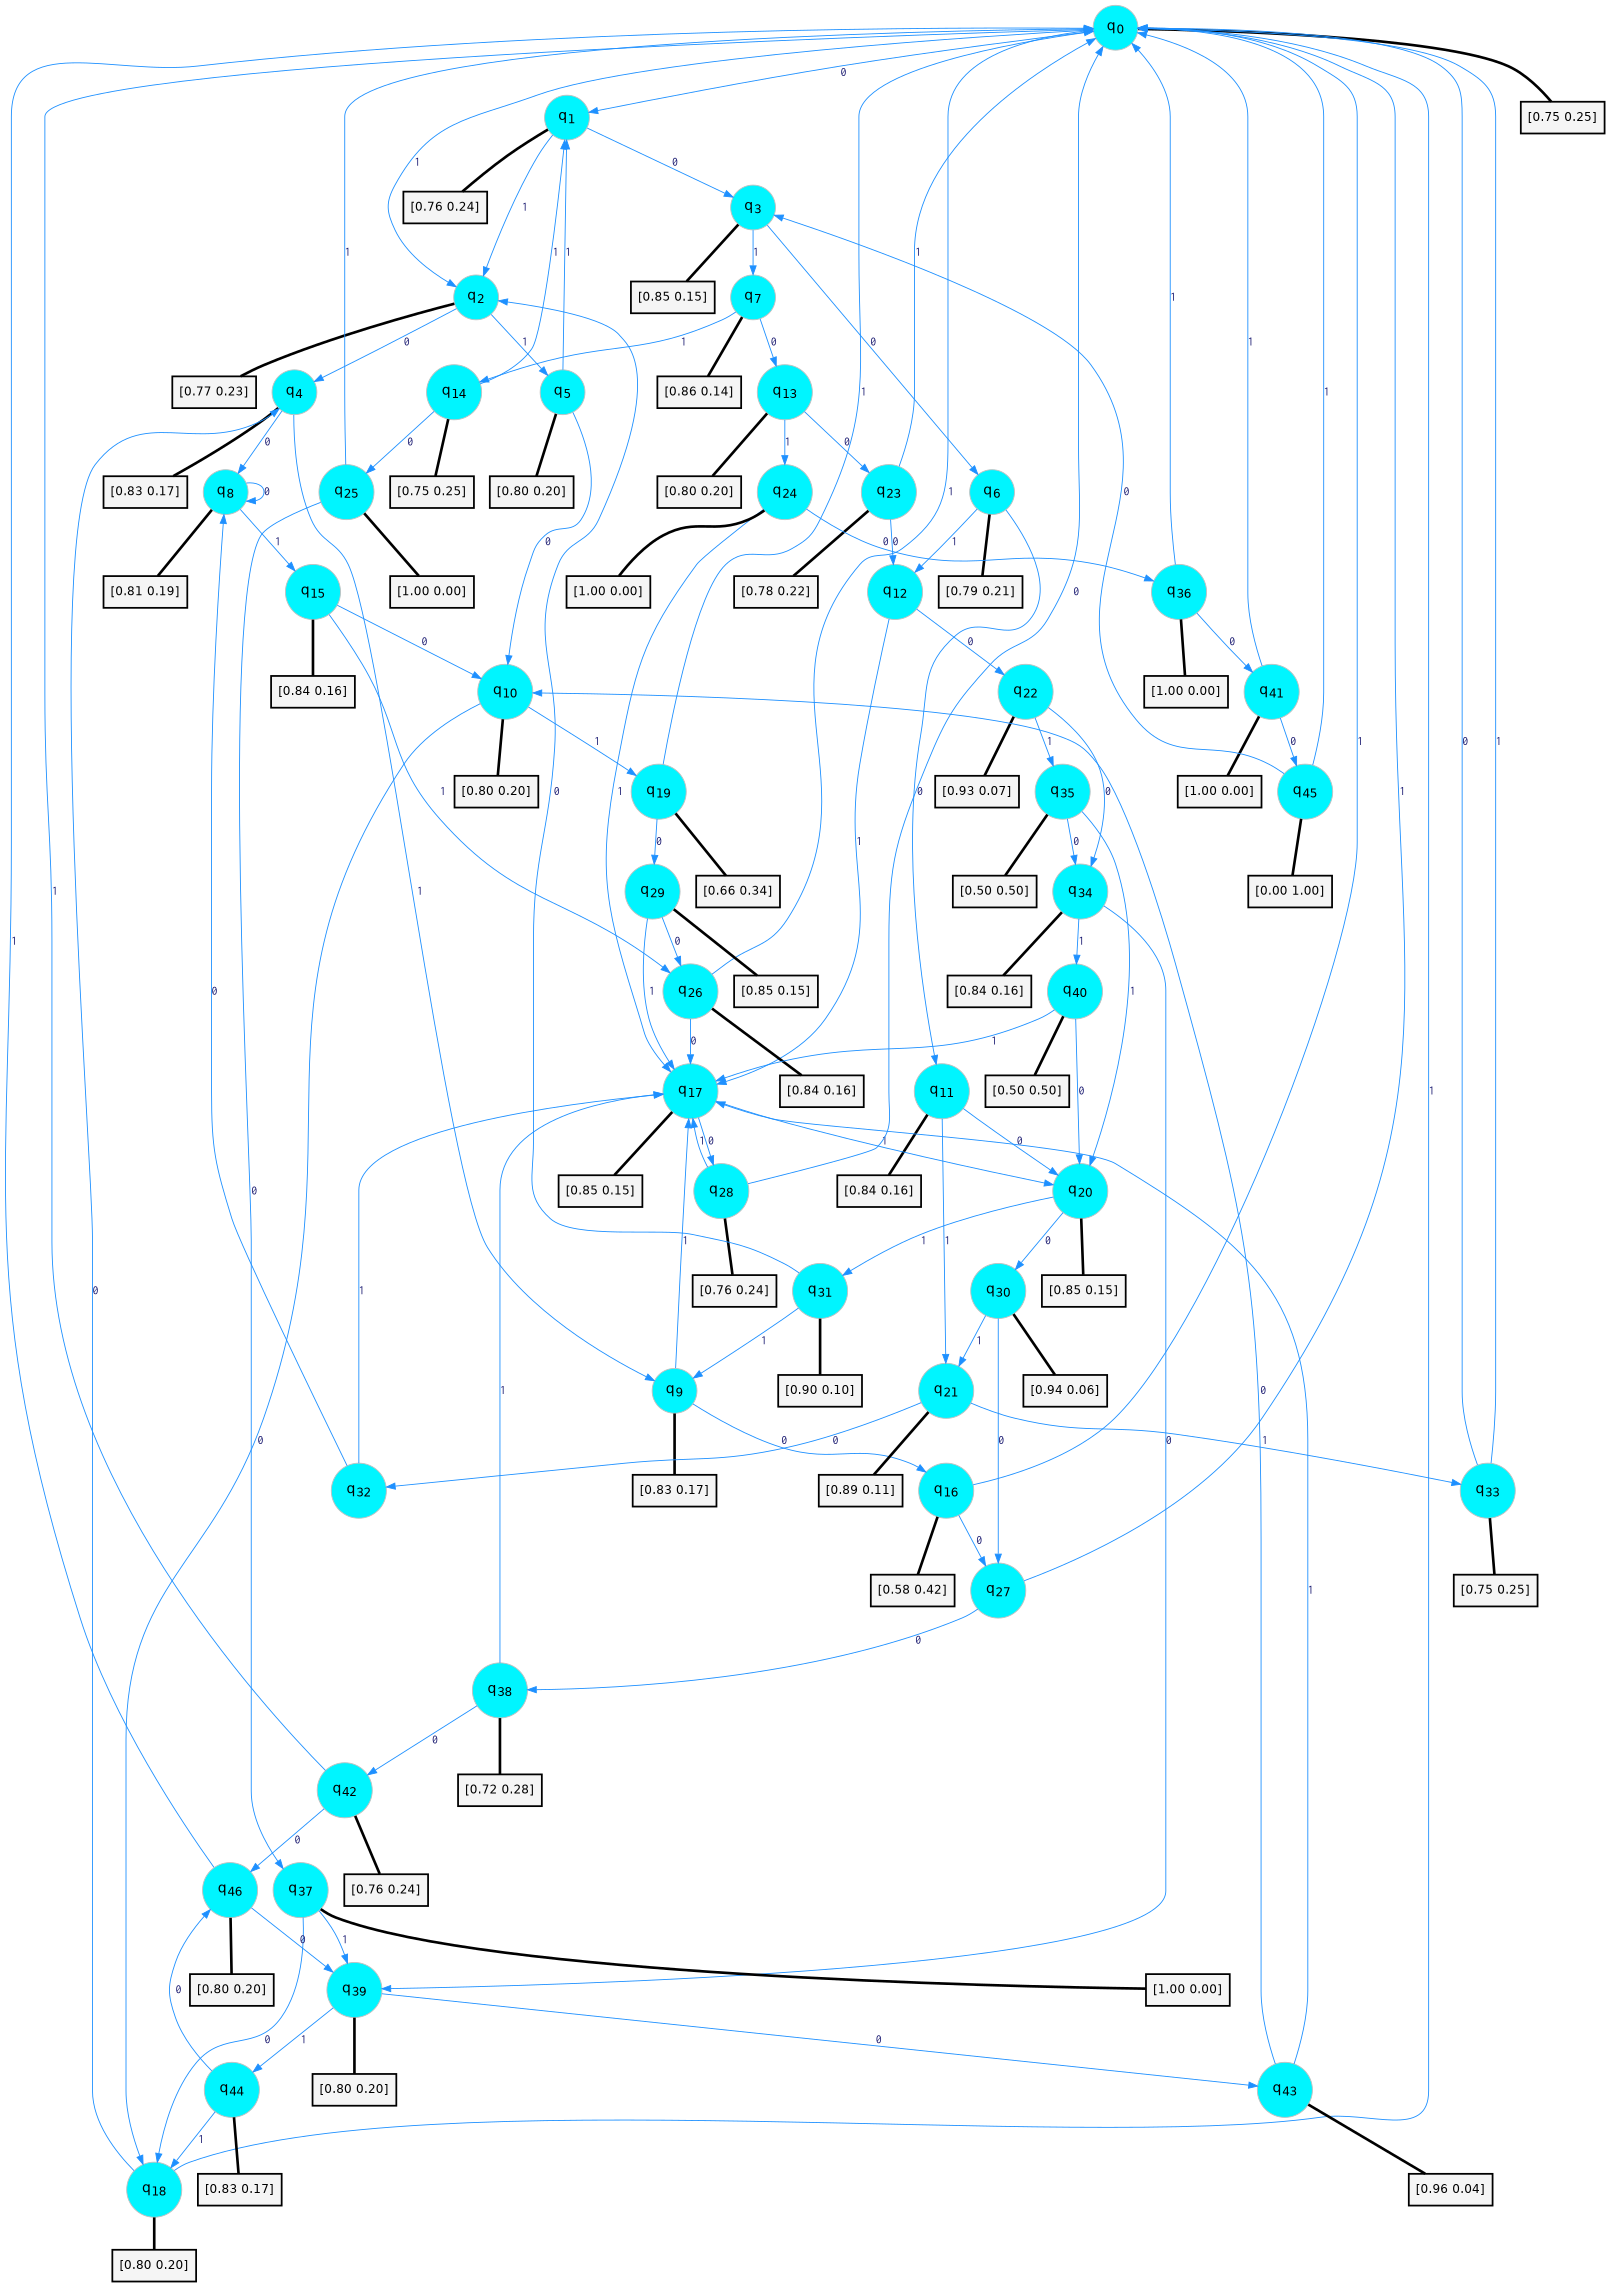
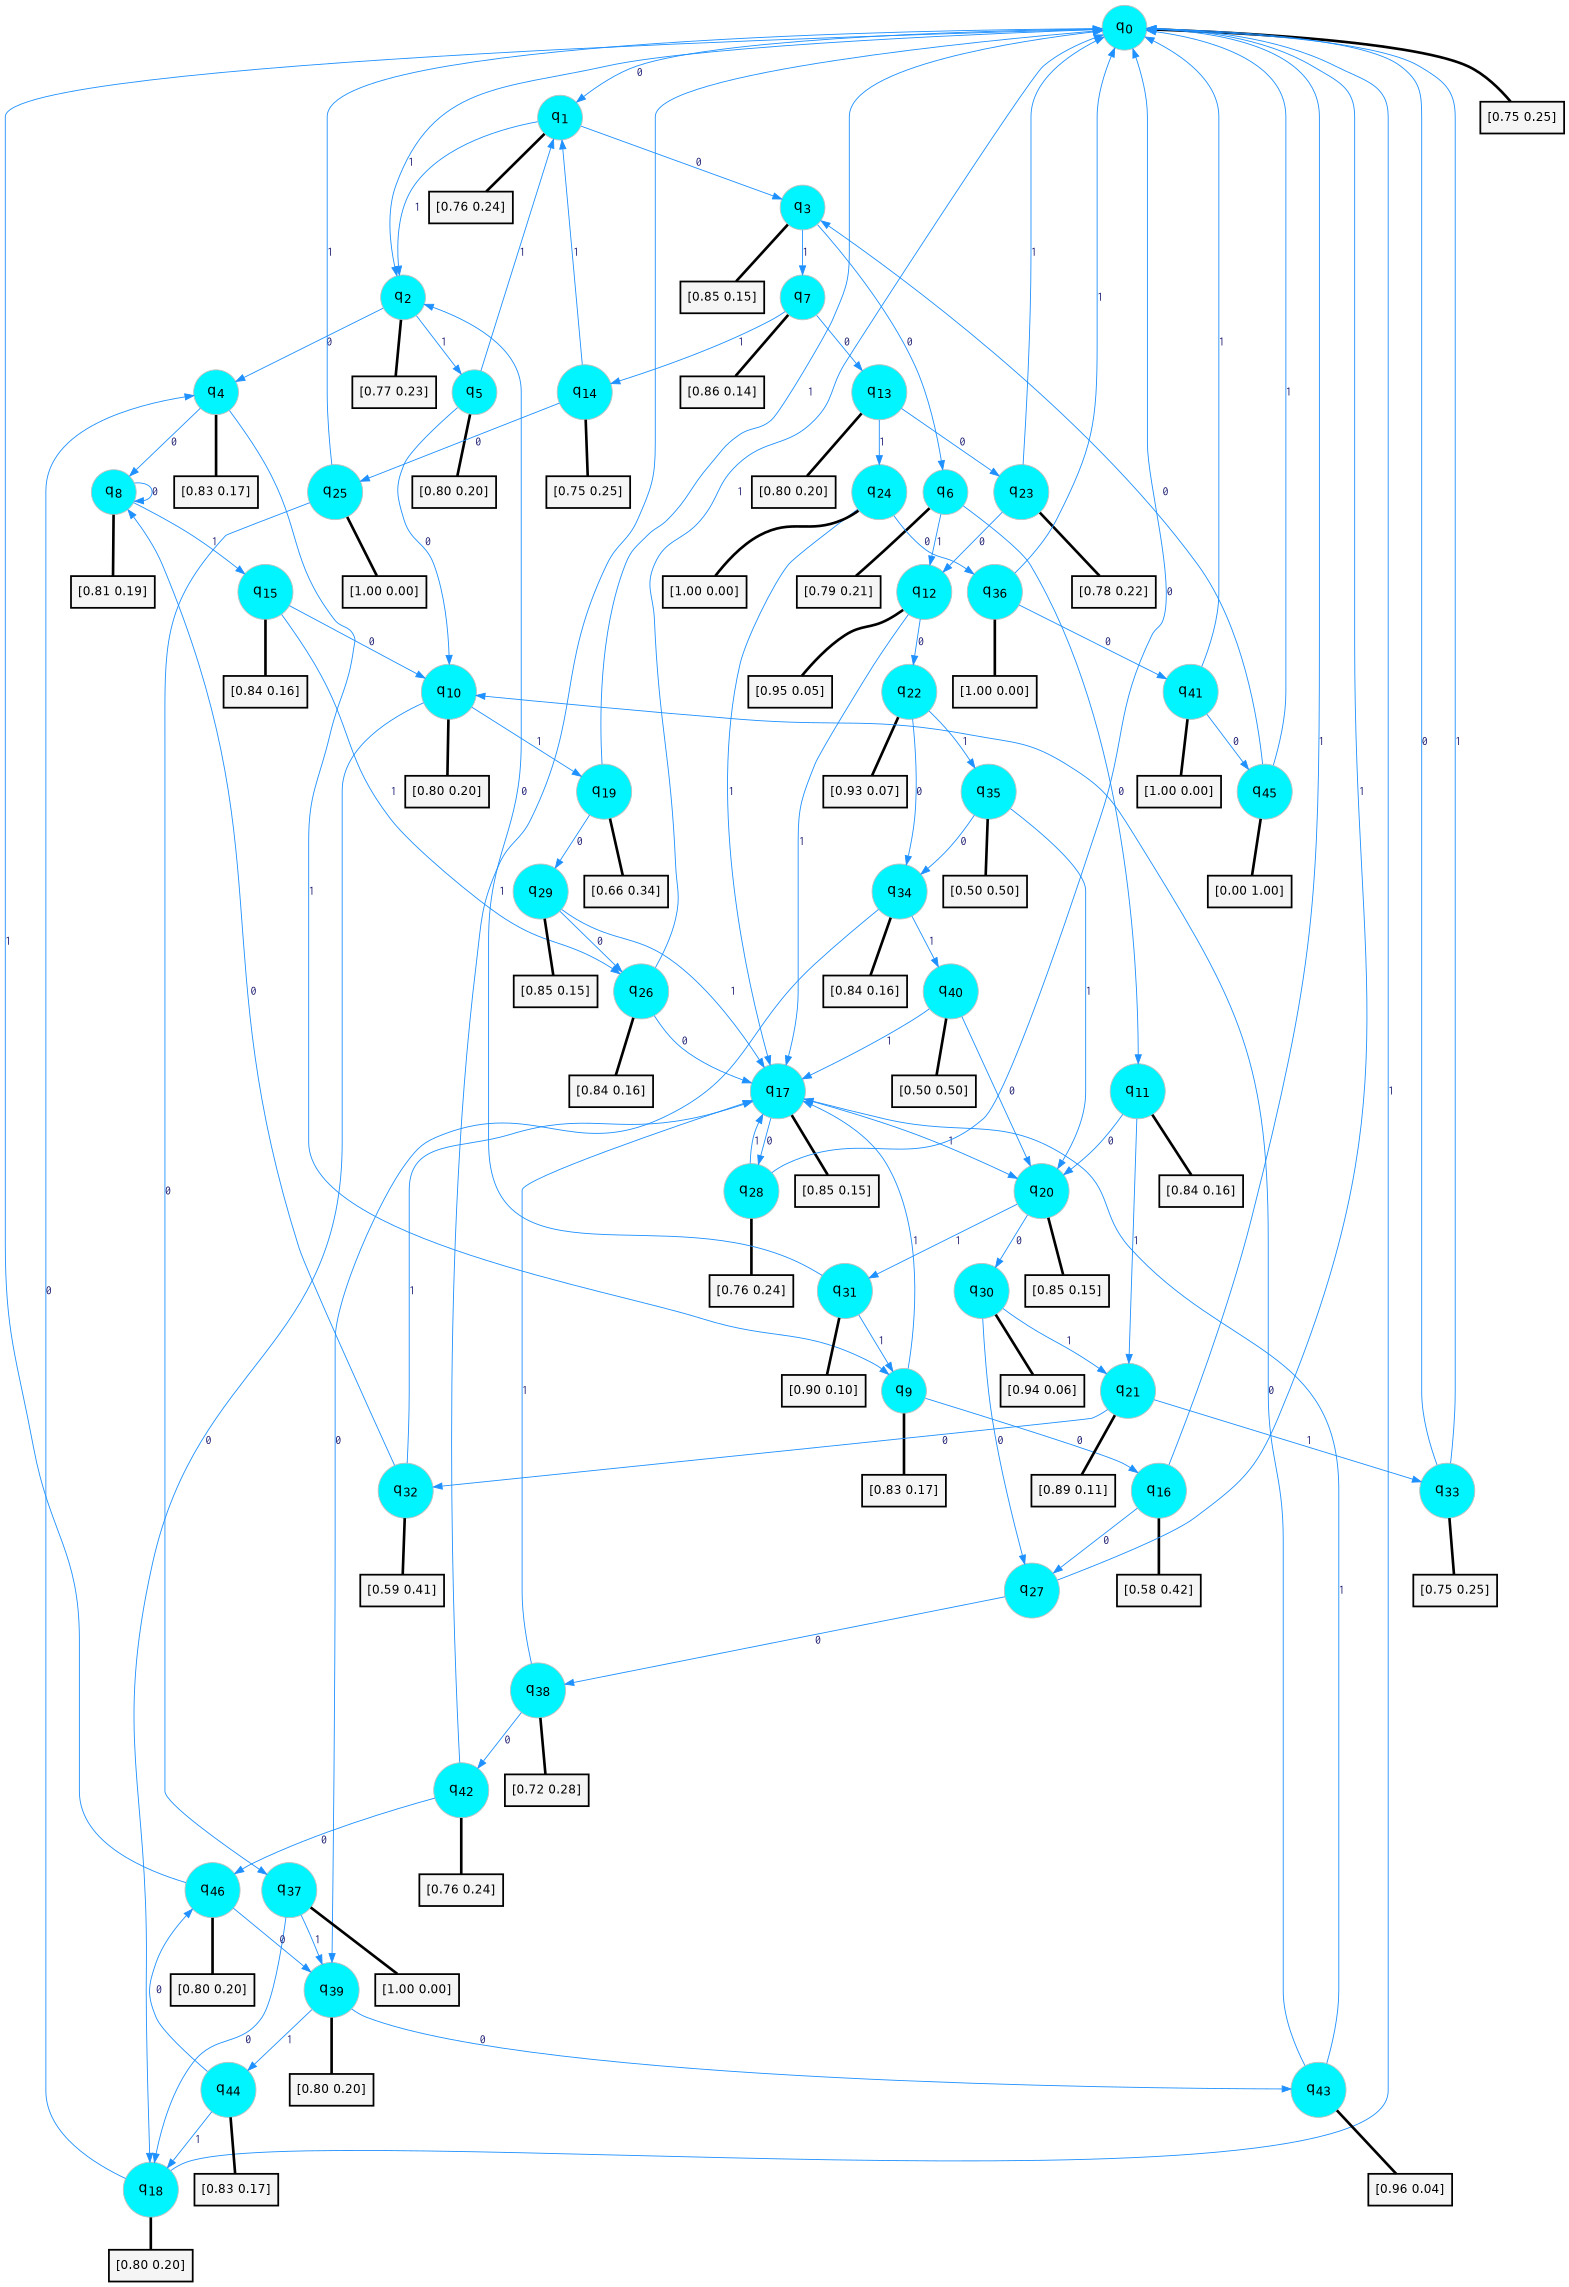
node "[0.95 0.05]": added
node "[0.59 0.41]": added
